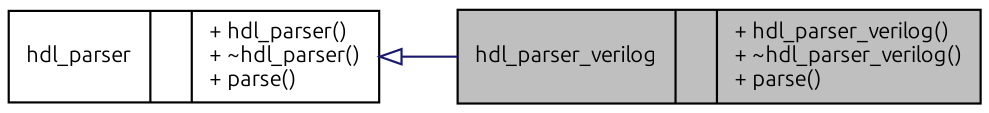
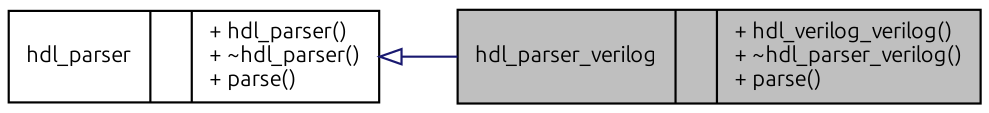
node "hdl_parser_verilog": text "+ hdl_parser_verilog()" -> "+ hdl_verilog_verilog()"
